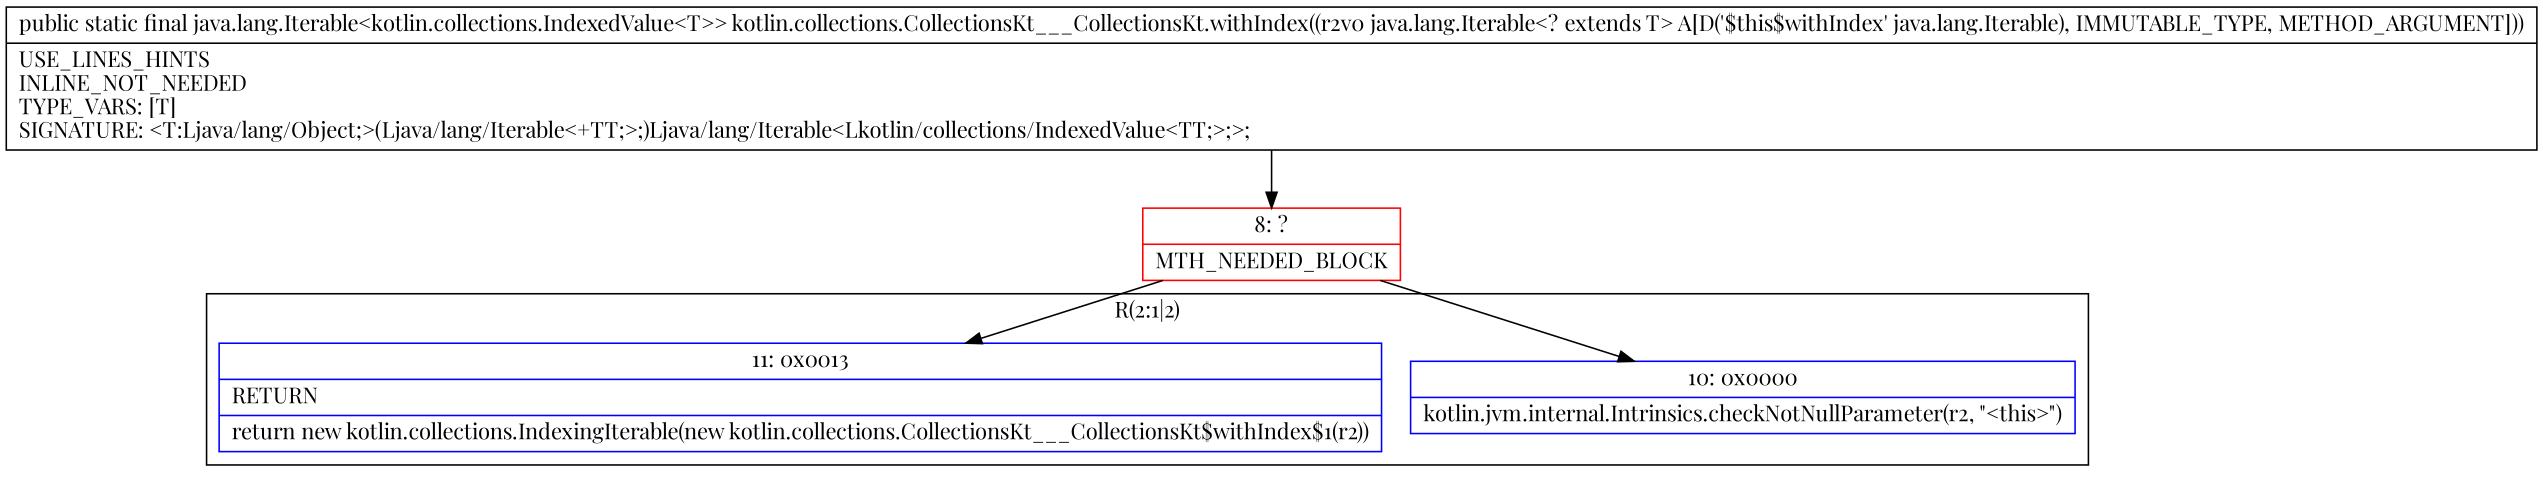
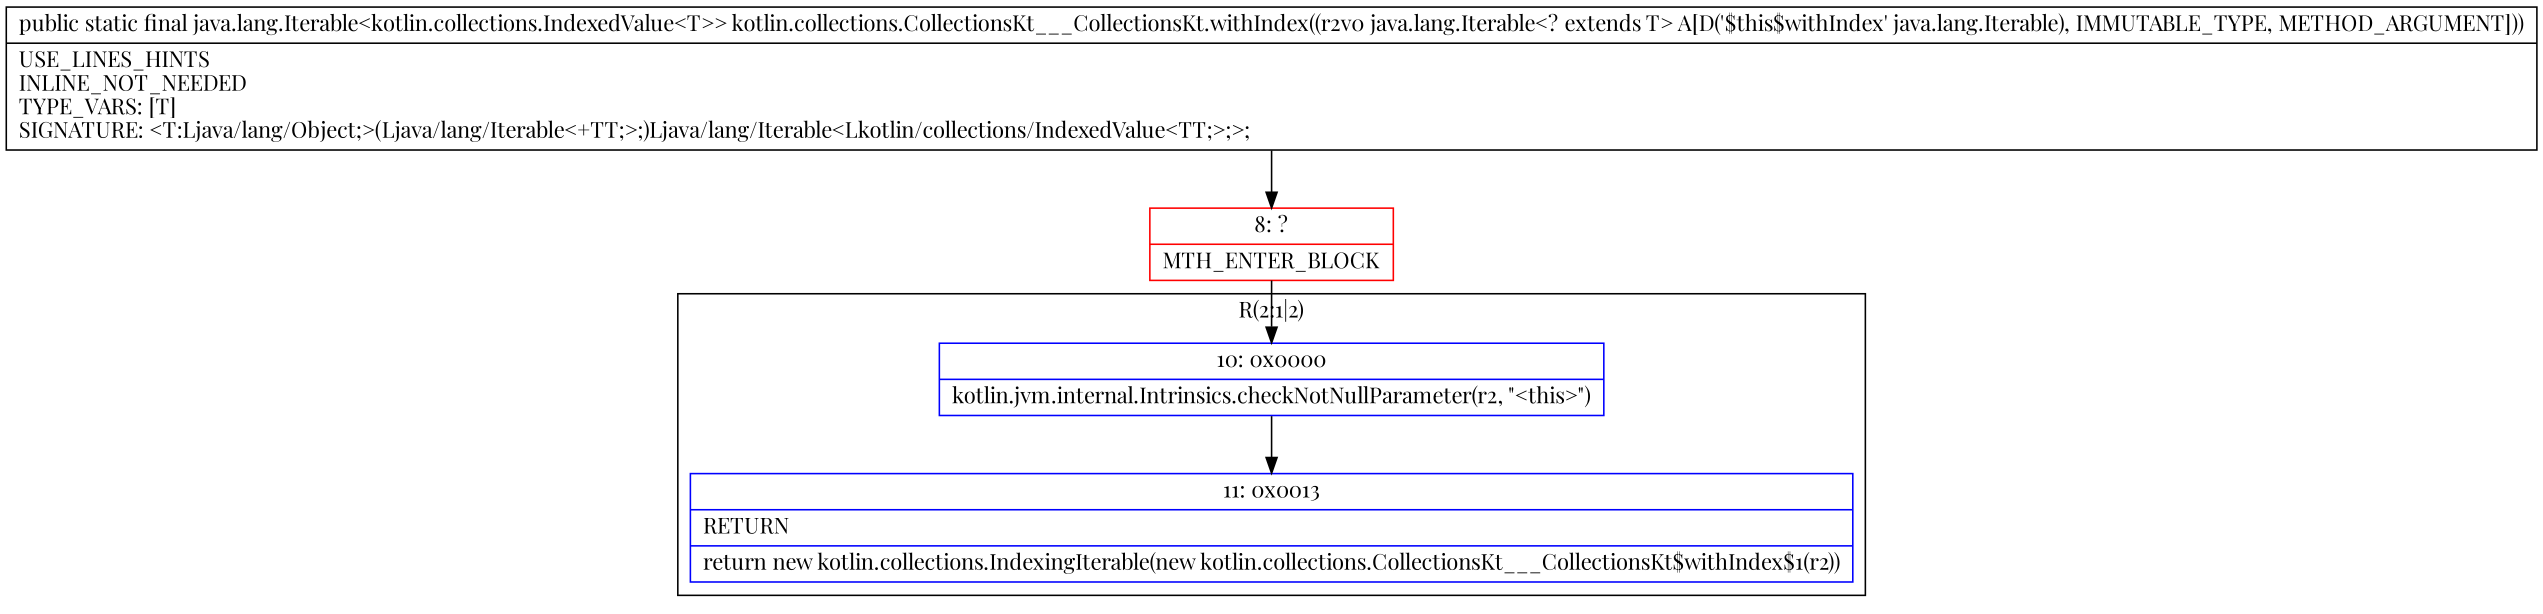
node "8: ?": text "MTH_NEEDED_BLOCK" -> "MTH_ENTER_BLOCK"
edge "8: ?" -> "11: 0x0013": now "10: 0x0000" -> "11: 0x0013"
